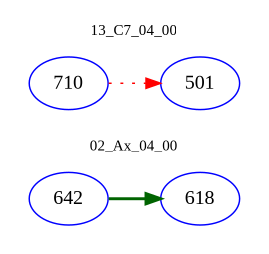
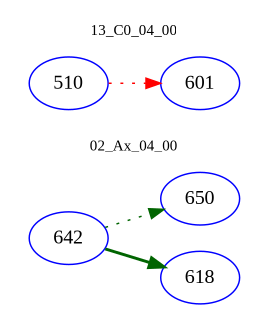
cluster "13_C7_04_00": label "13_C7_04_00" -> "13_C0_04_00"
node "710": label "710" -> "510"
node "501": label "501" -> "601"
node "650": added
